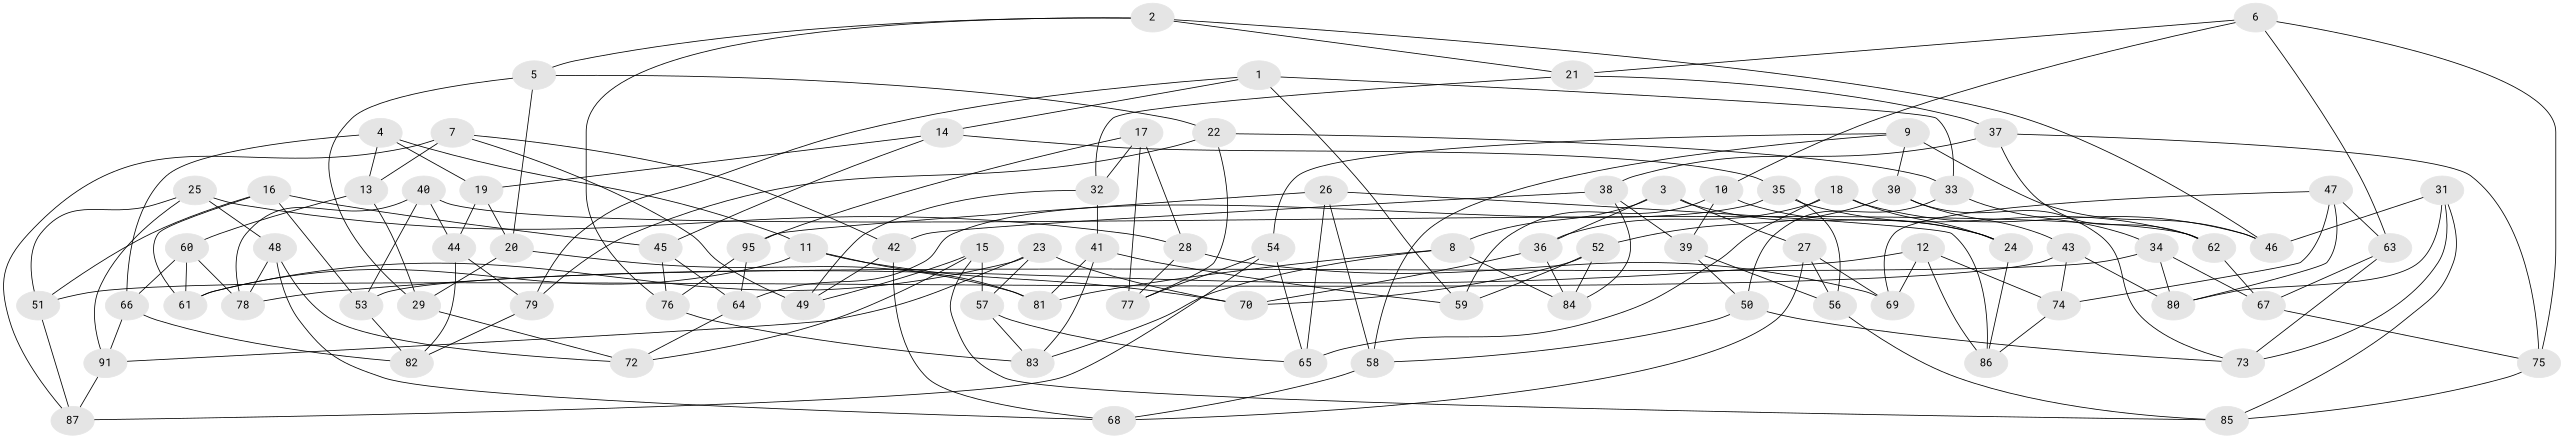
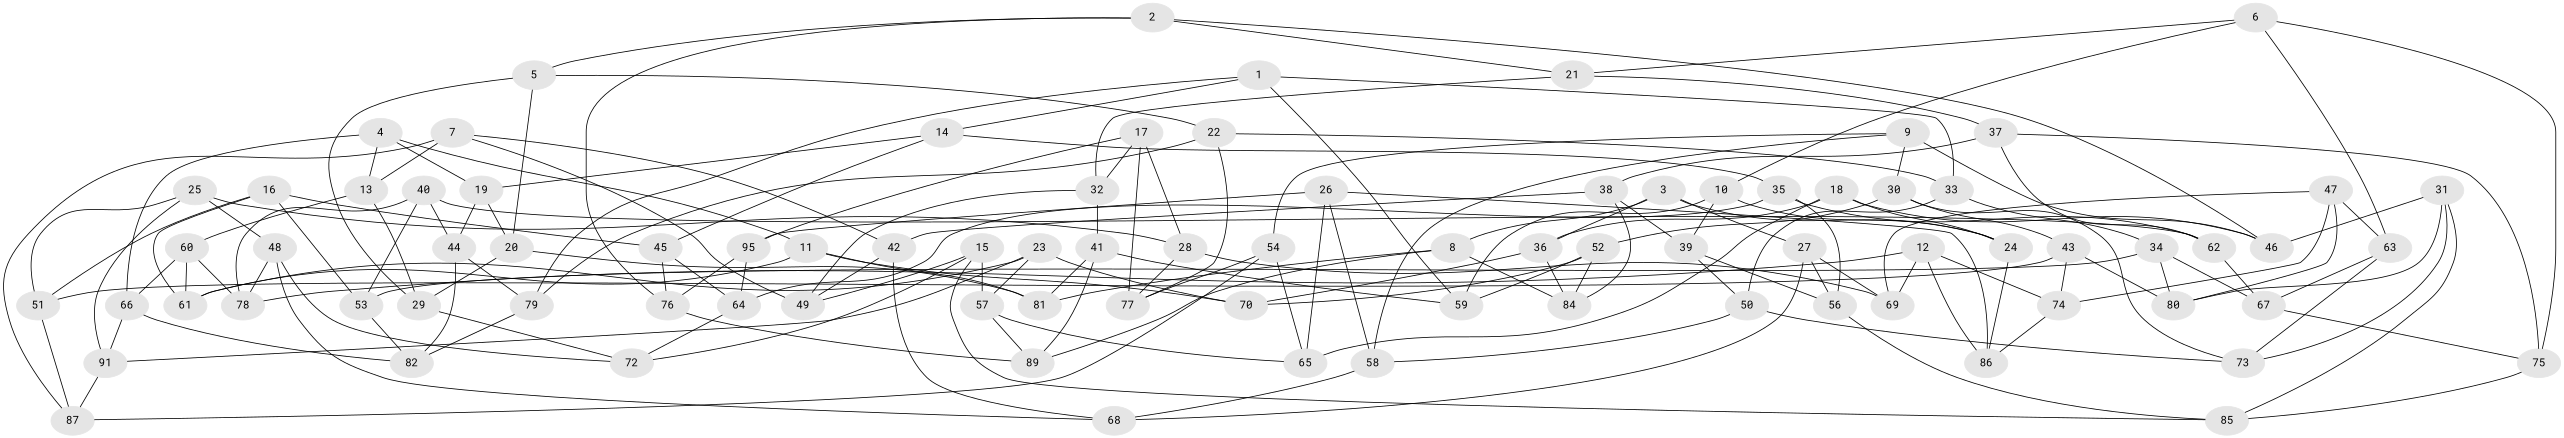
node "83": label "83" -> "89"
